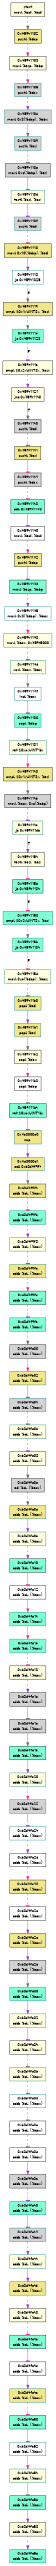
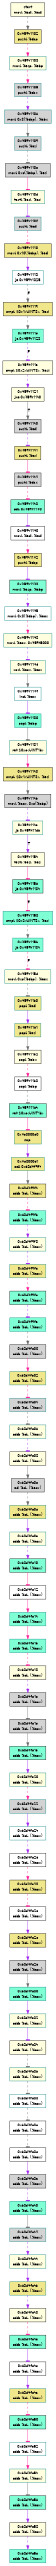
node "0x75941103 movl %esp, %ebp": color black -> teal
edge "0x63d7fa02 addb %al, (%eax)" -> "0x63d7fa04 addb %al, (%eax)": style solid -> dashed
edge "0x63d7fa22 addb %al, (%eax)" -> "0x63d7fa24 addb %al, (%eax)": arrowhead tee -> normal
